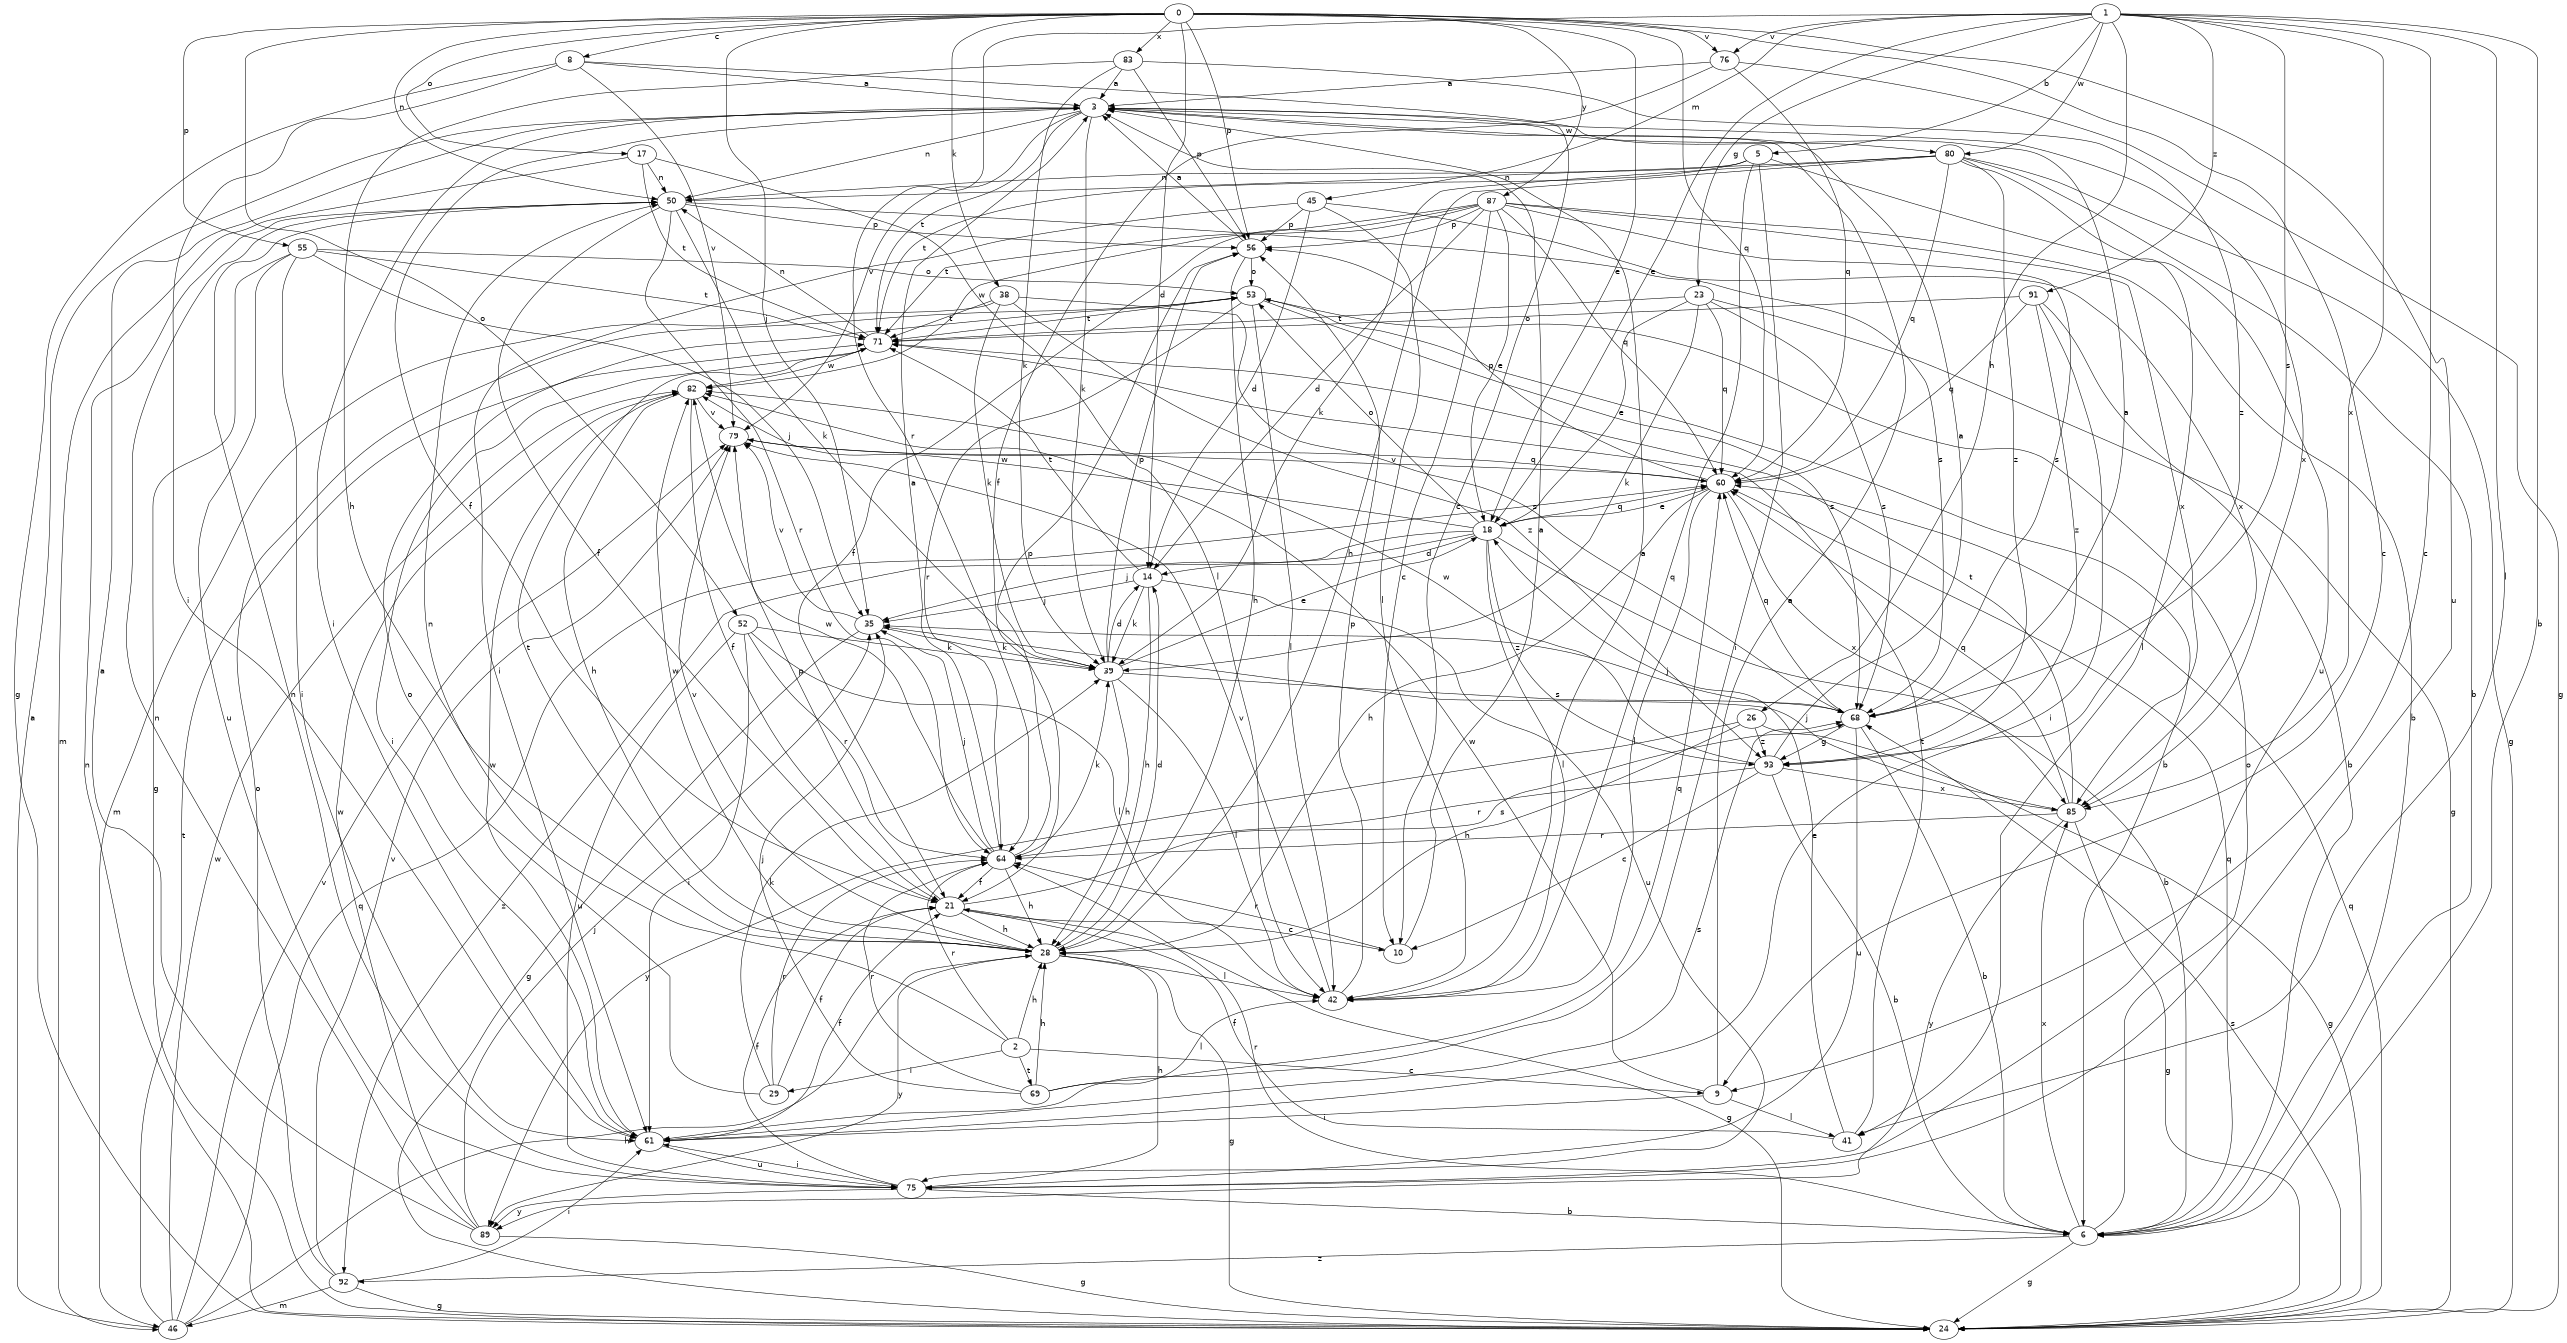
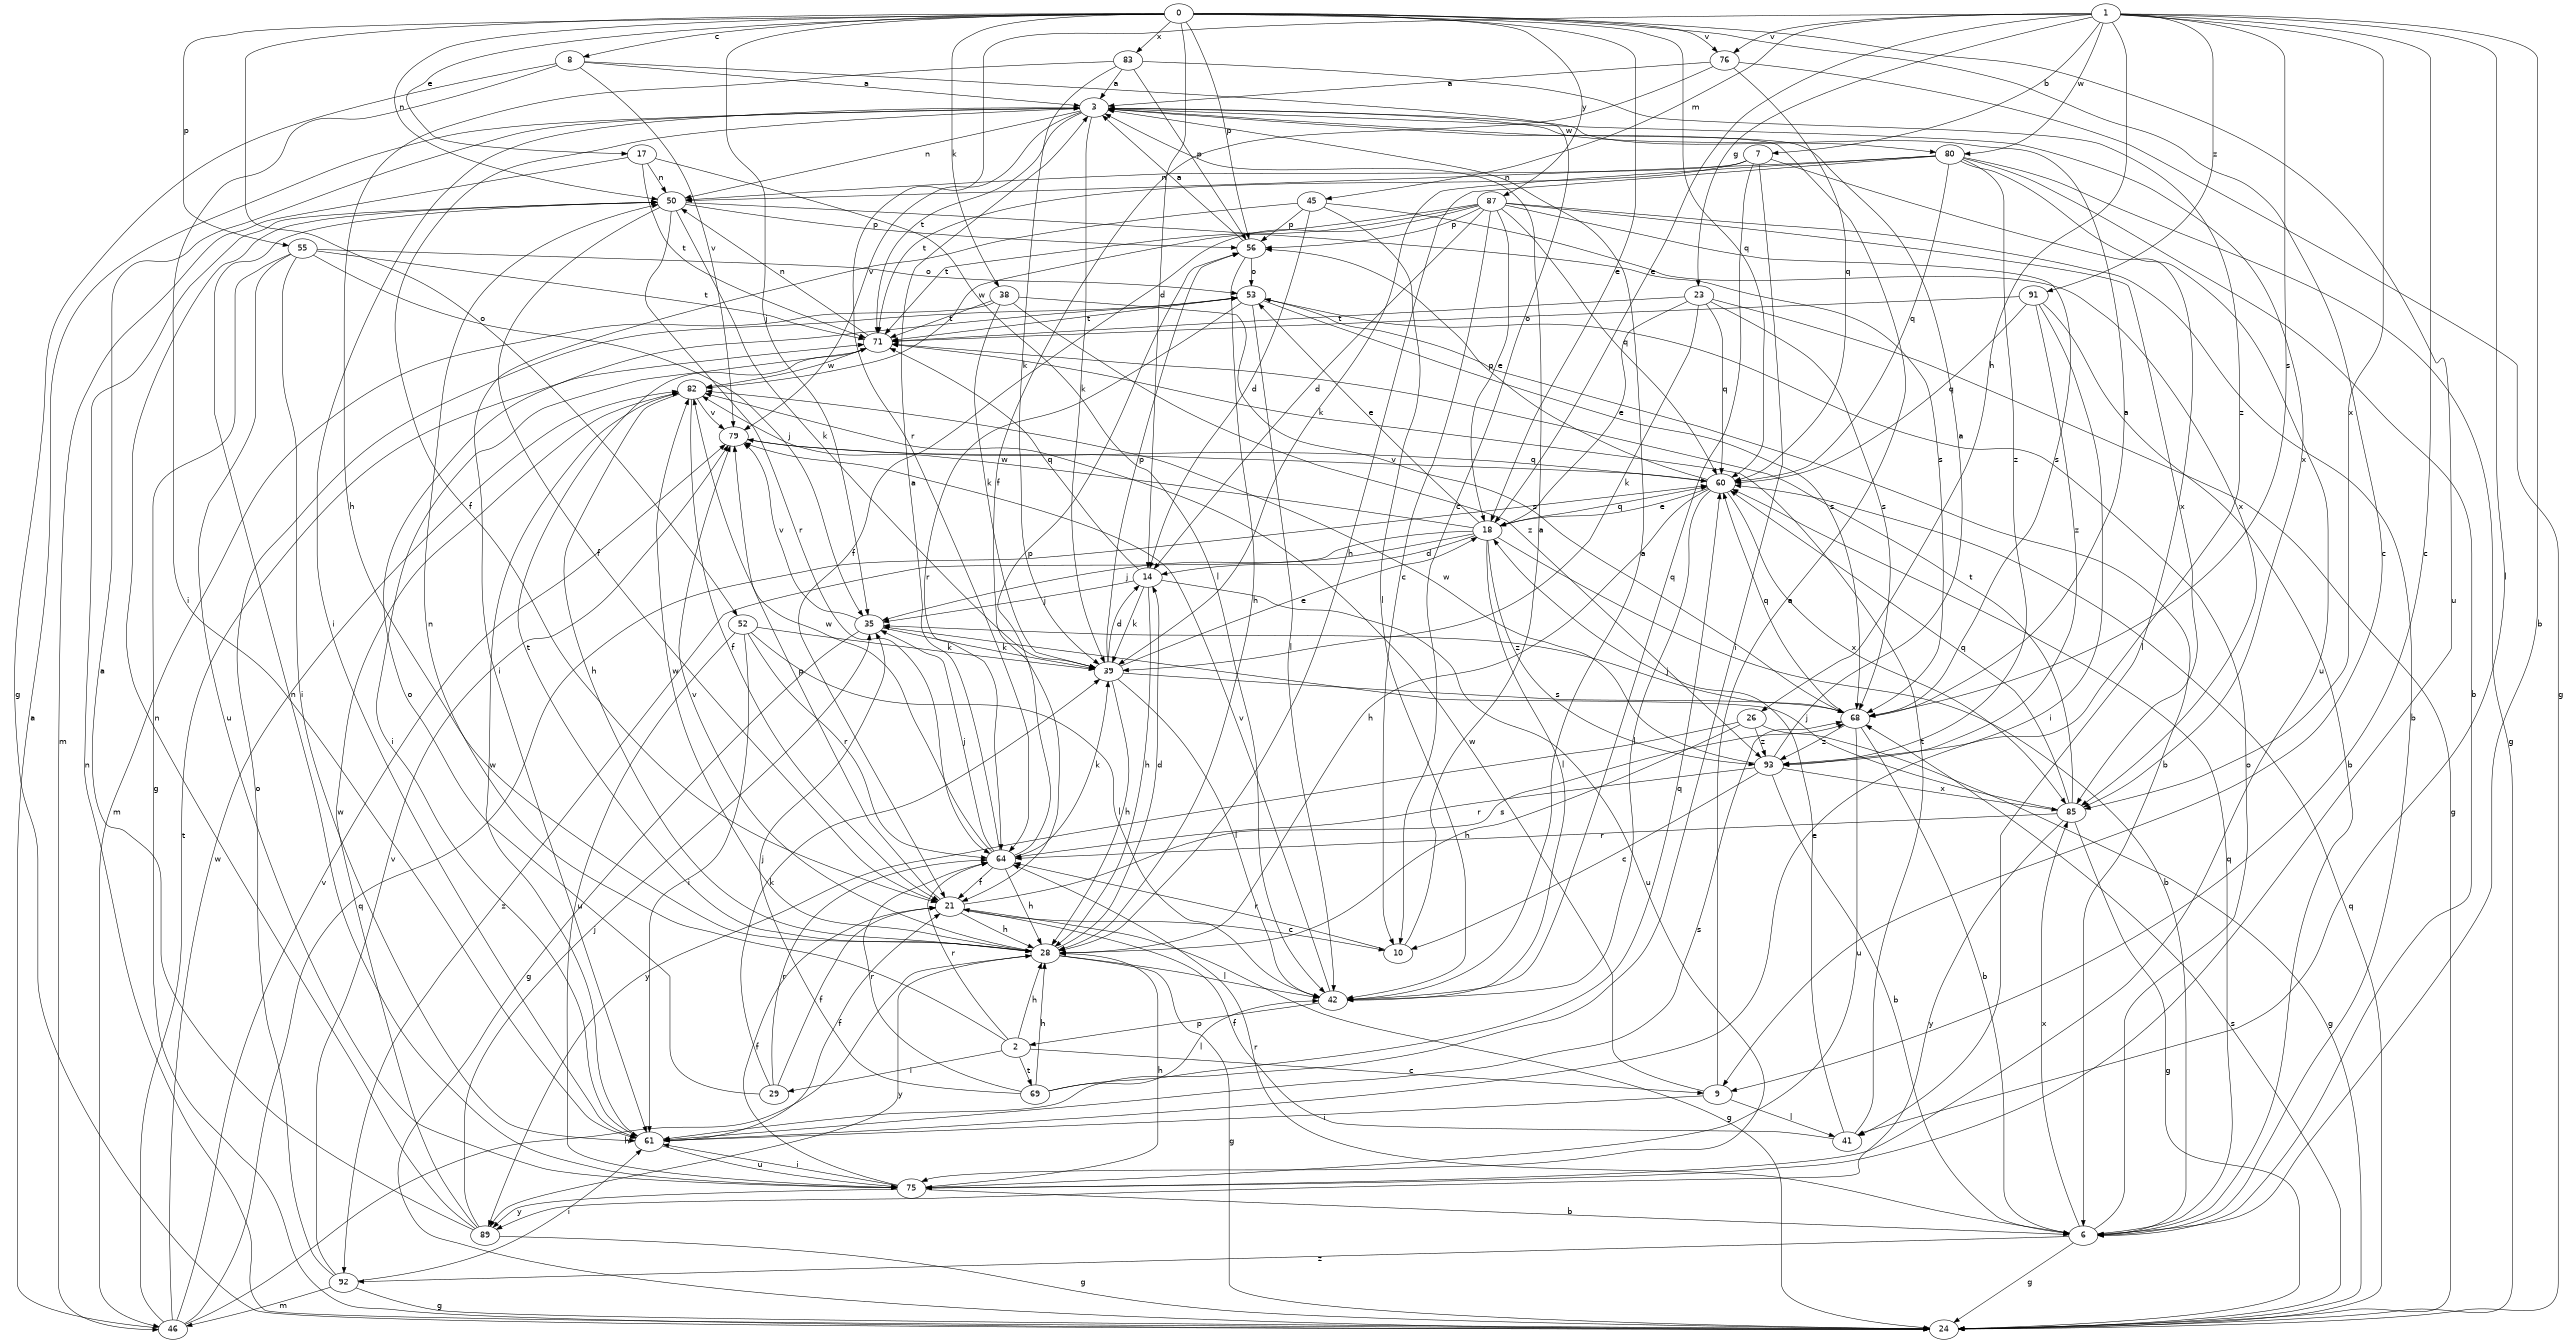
edge "0" -> "17": label "o" -> "e"
node "5": label "5" -> "7"
edge "18" -> "53": label "o" -> "e"
edge "14" -> "71": label "t" -> "q"
edge "42" -> "56": now "42" -> "2"
edge "68" -> "93": label "g" -> "z"
